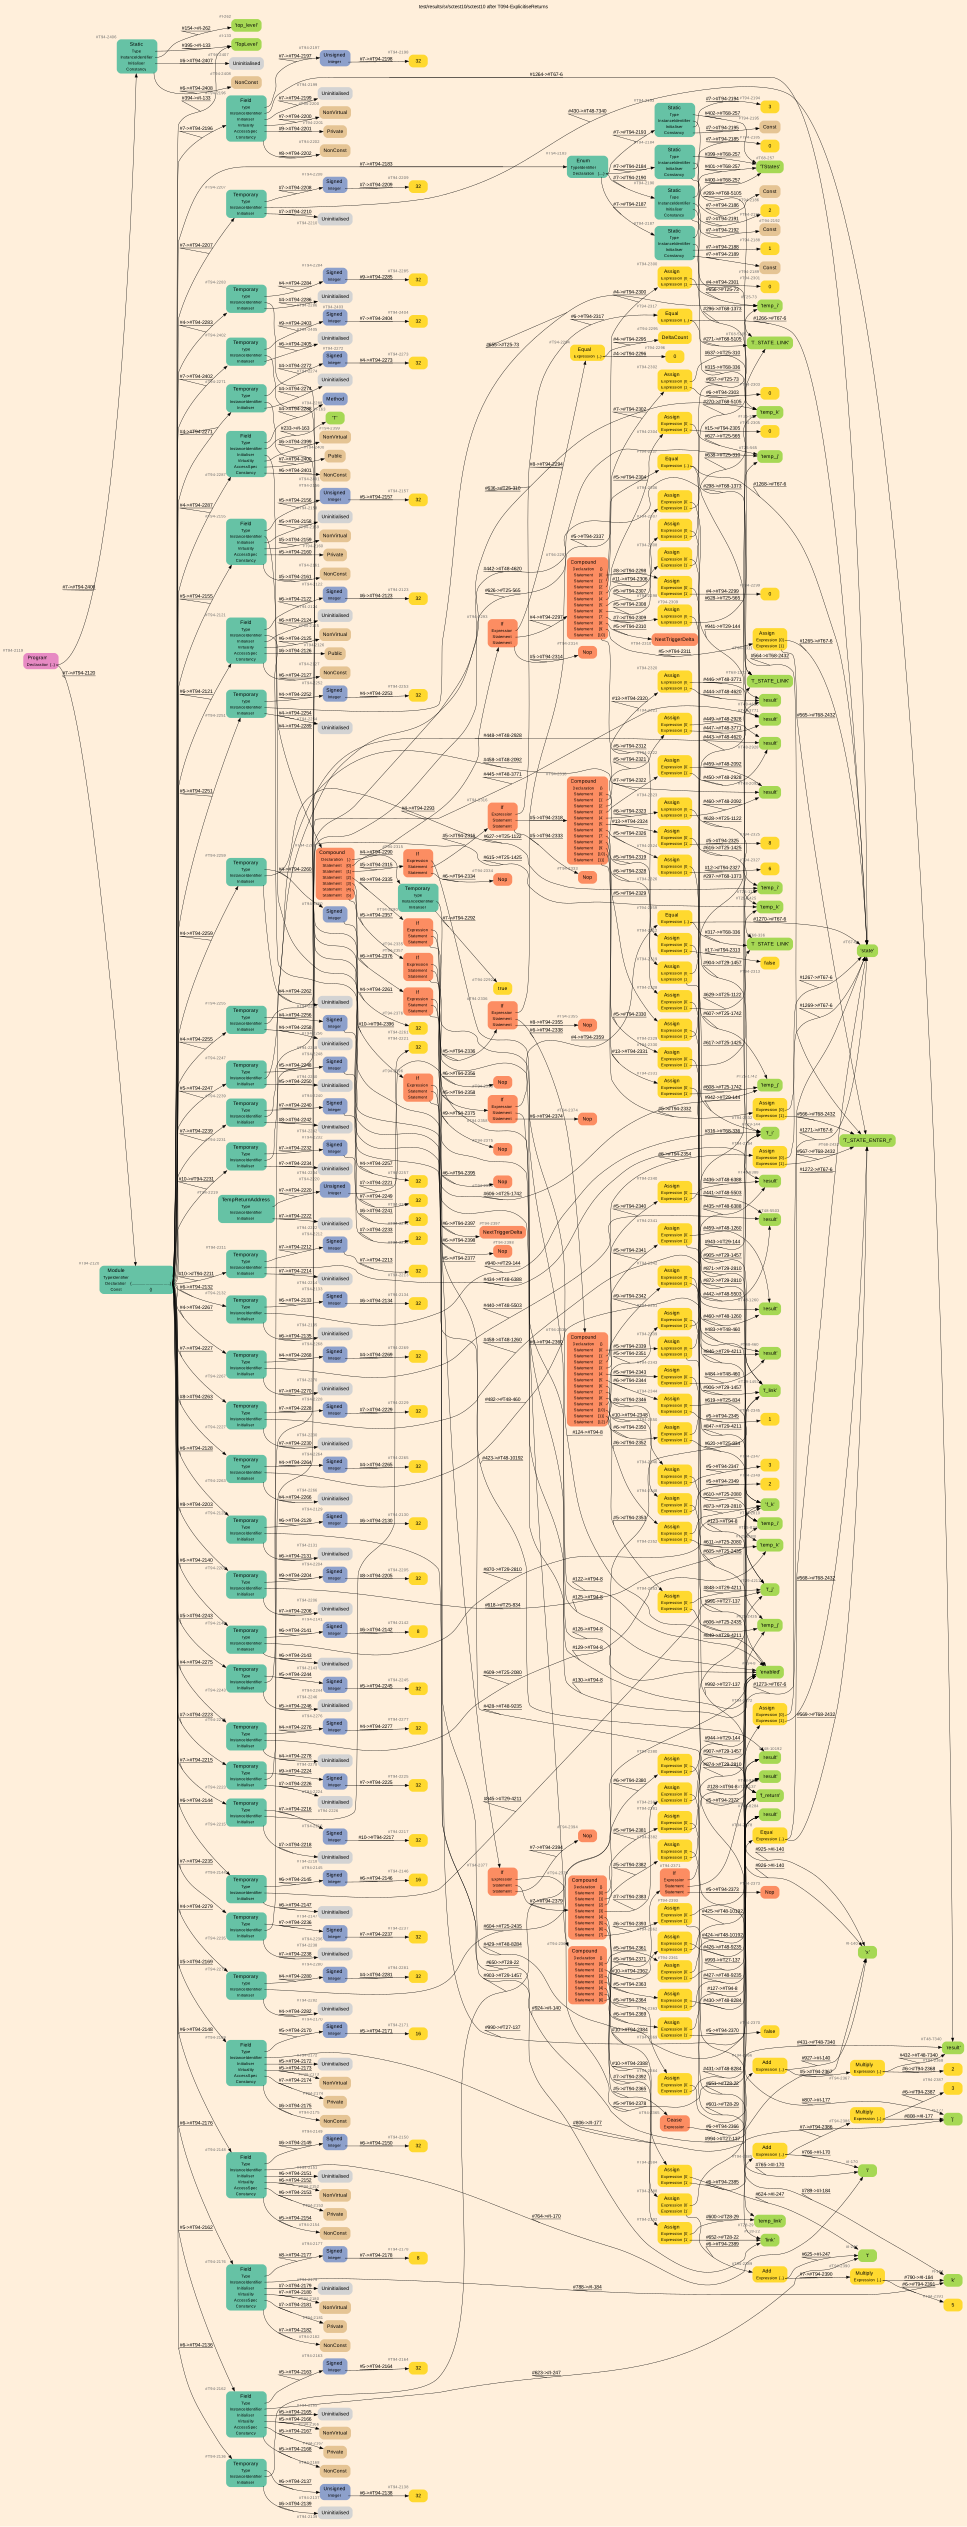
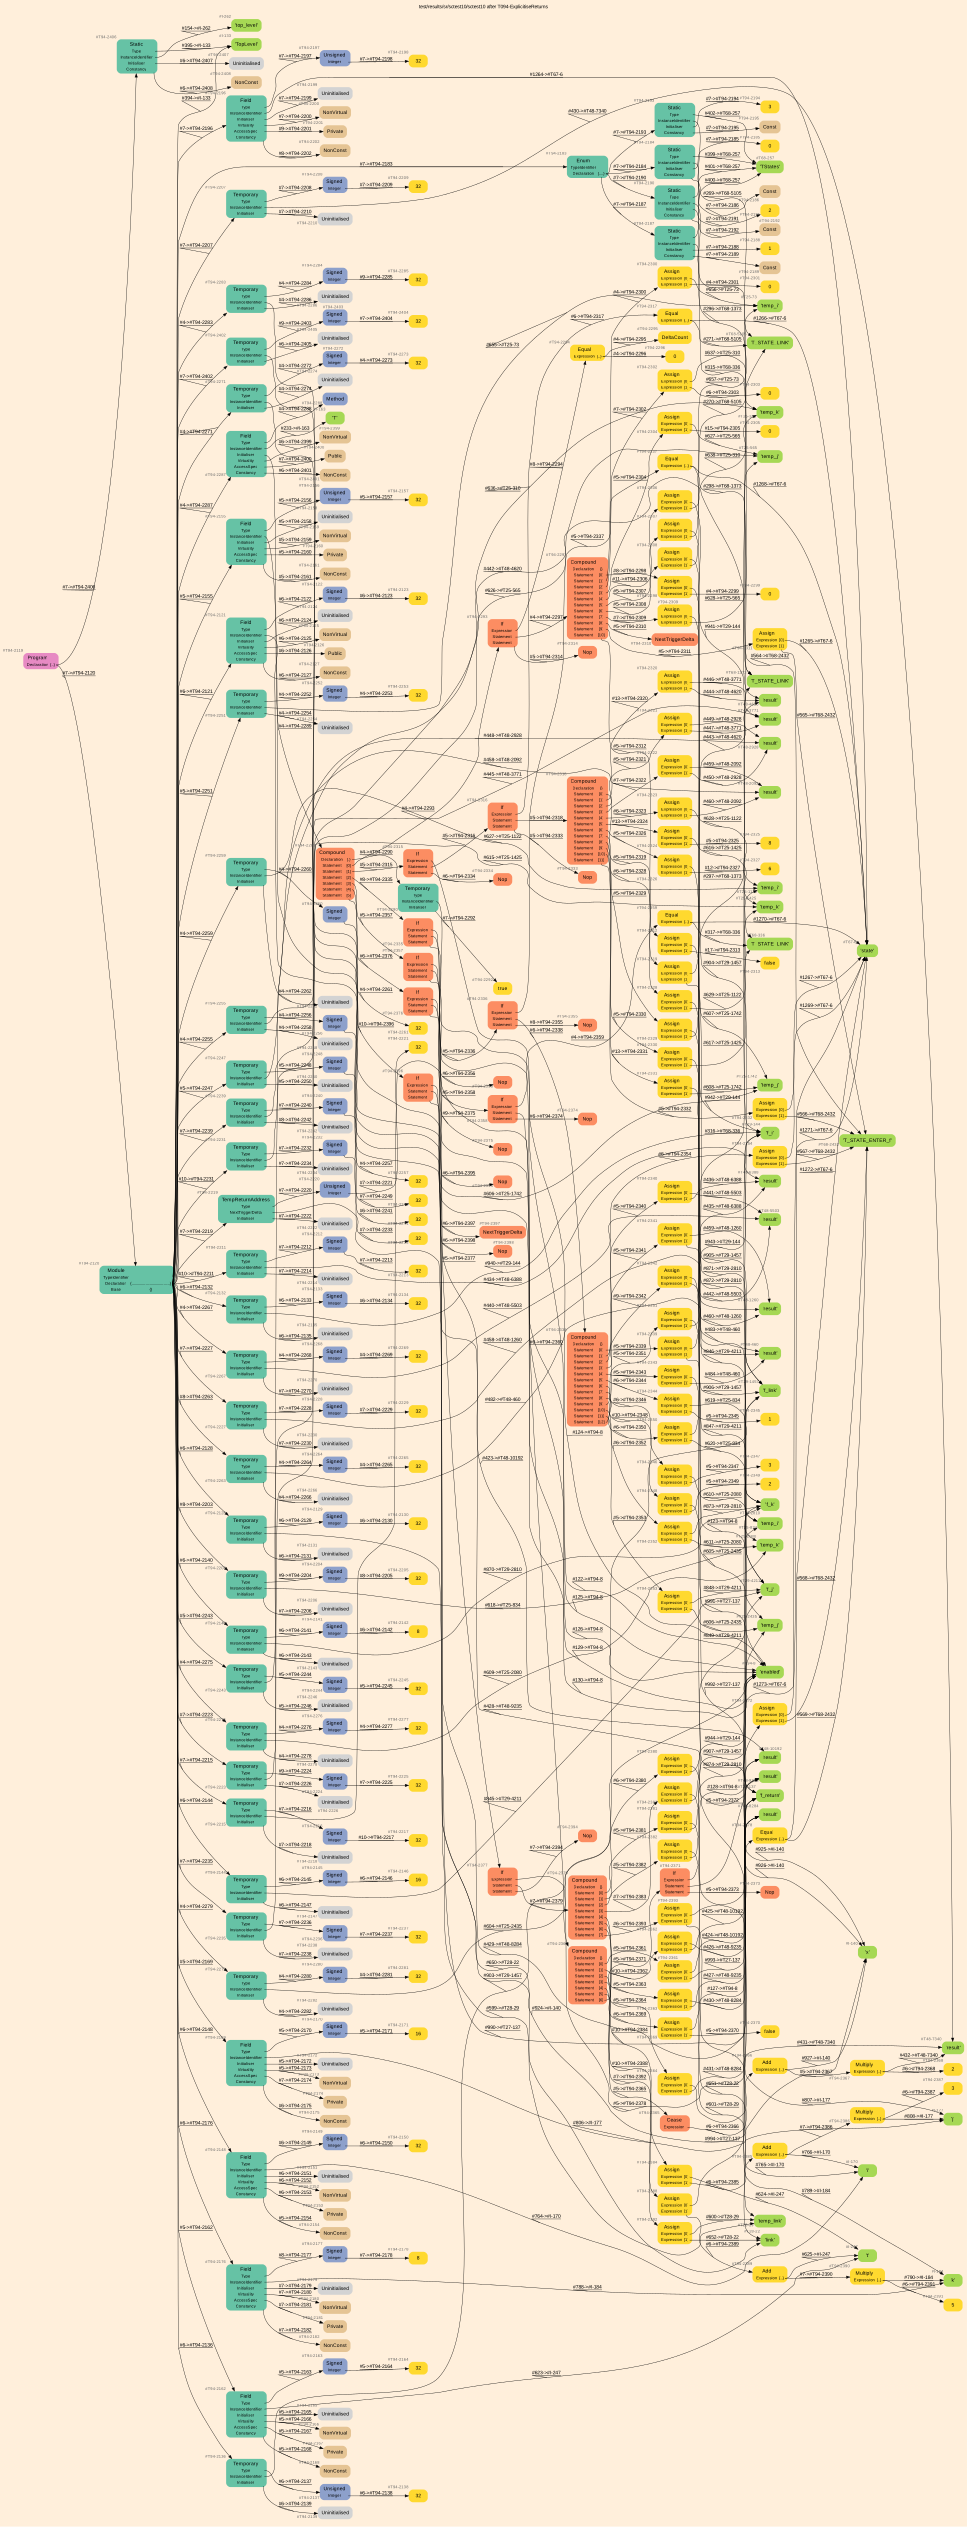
node "TempReturnAddress": text "InstanceIdentifier" -> "NextTriggerDelta"
edge "Module" -> "TempReturnAddress": added, label "#7->#T94-2219"
node "Module": text "Const" -> "Base"
edge "TempReturnAddress" -> "'temp_link'": added, label "#599->#T28-29"
